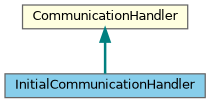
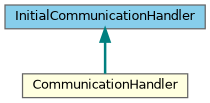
edge "InitialCommunicationHandler" -> "CommunicationHandler": reversed
